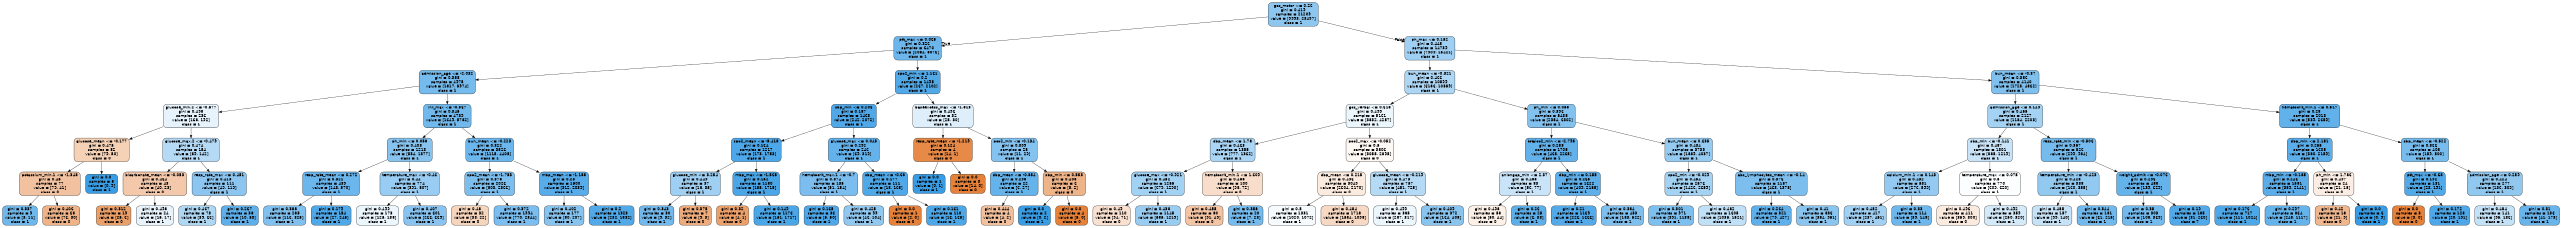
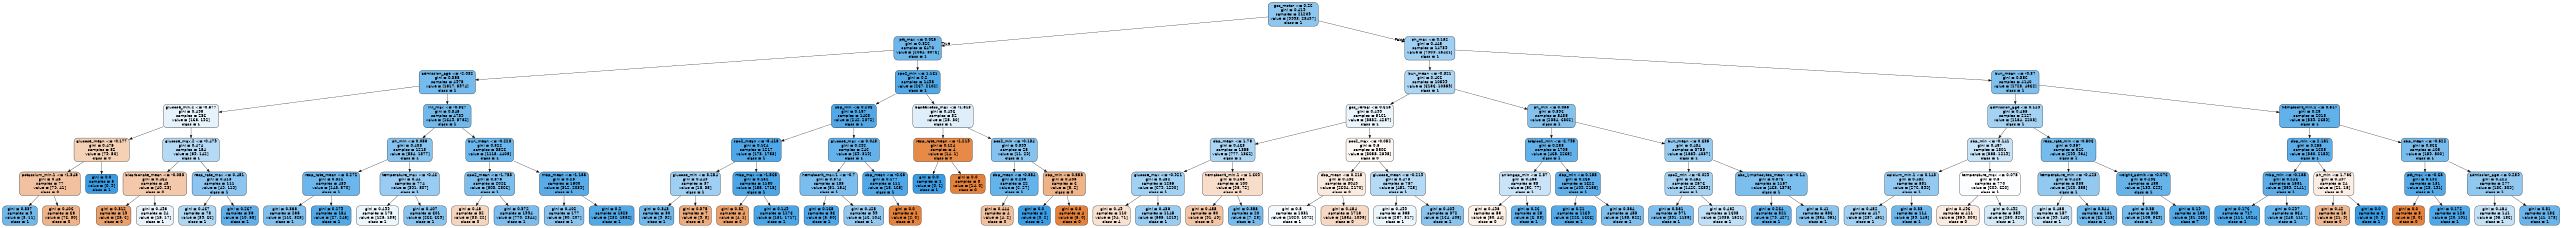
node "gini = 0.161 samples = 110 value = [16, 165] class = 1": removed
node "gini = 0.49 samples = 110 value = [94, 71] class = 0": label "gini = 0.49 samples = 110 value = [94, 71] class = 0" -> "gini = 0.49 samples = 110 value = [94, 71] class = 4"
node "gini = 0.301 samples = 971 value = [391, 1138] class = 1": label "gini = 0.301 samples = 971 value = [391, 1138] class = 1" -> "gini = 0.381 samples = 971 value = [391, 1138] class = 1"
